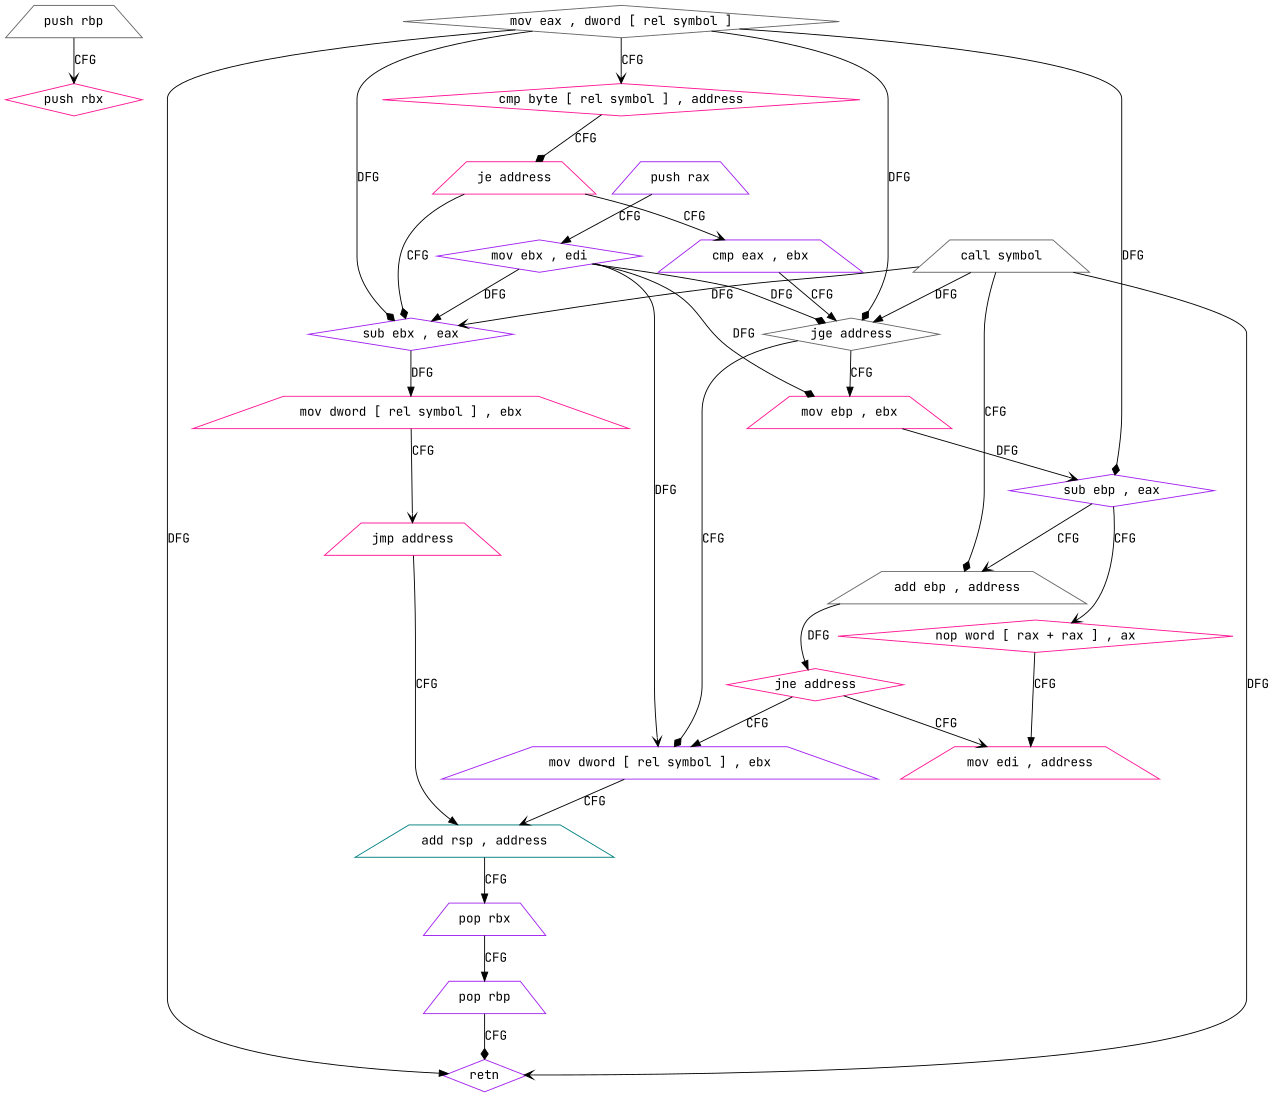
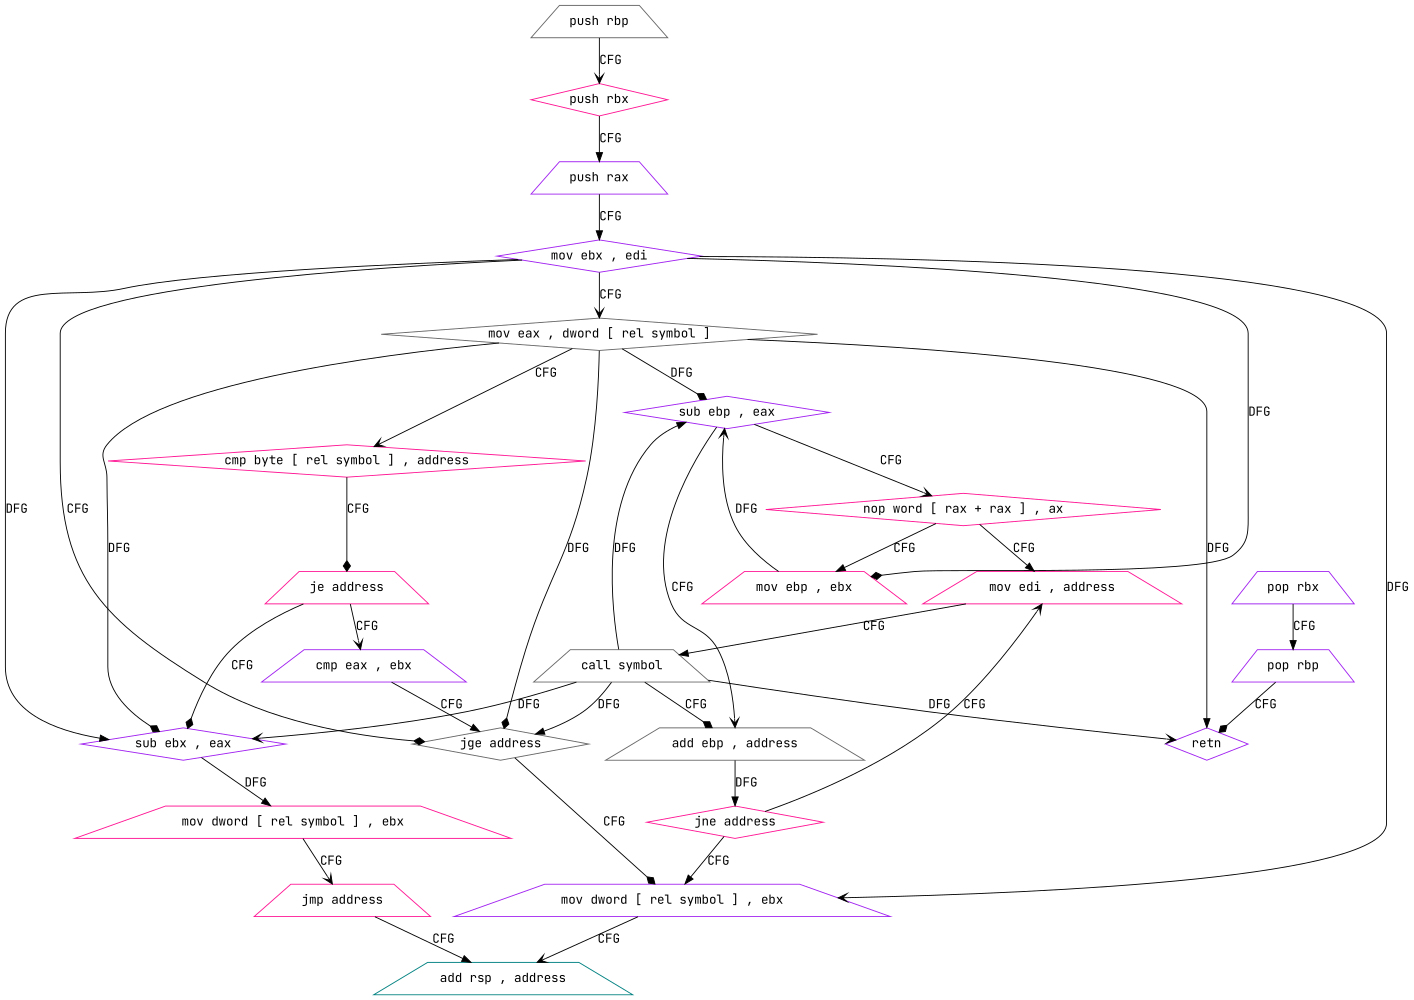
edge "push rbx" -> "push rax": added, label "CFG"
edge "mov ebx , edi" -> "mov eax , dword [ rel symbol ]": added, label "CFG"
edge "mov ebx , edi" -> "jge address": label "DFG" -> "CFG"
edge "jge address" -> "mov ebp , ebx": now "nop word [ rax + rax ] , ax" -> "mov ebp , ebx"
edge "call symbol" -> "sub ebp , eax": added, label "DFG"
edge "mov edi , address" -> "call symbol": added, label "CFG"
edge "add rsp , address" -> "pop rbx": removed, label "CFG"
